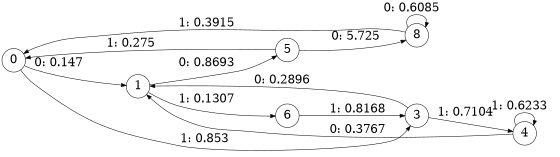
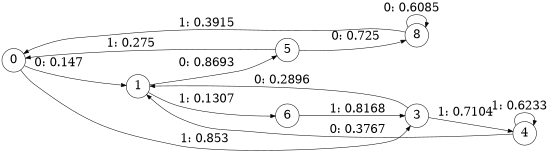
edge "5" -> "8": label "0: 5.725    " -> "0: 0.725    "
